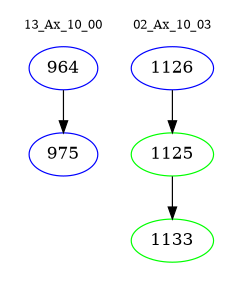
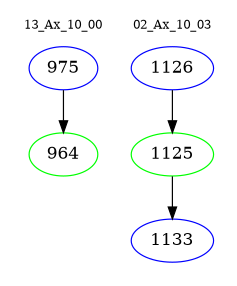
node "964": color blue -> green
edge "964" -> "975": reversed
node "1133": color green -> blue
